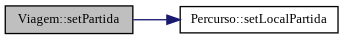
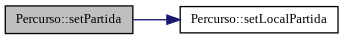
node "Viagem::setPartida": label "Viagem::setPartida" -> "Percurso::setPartida"
